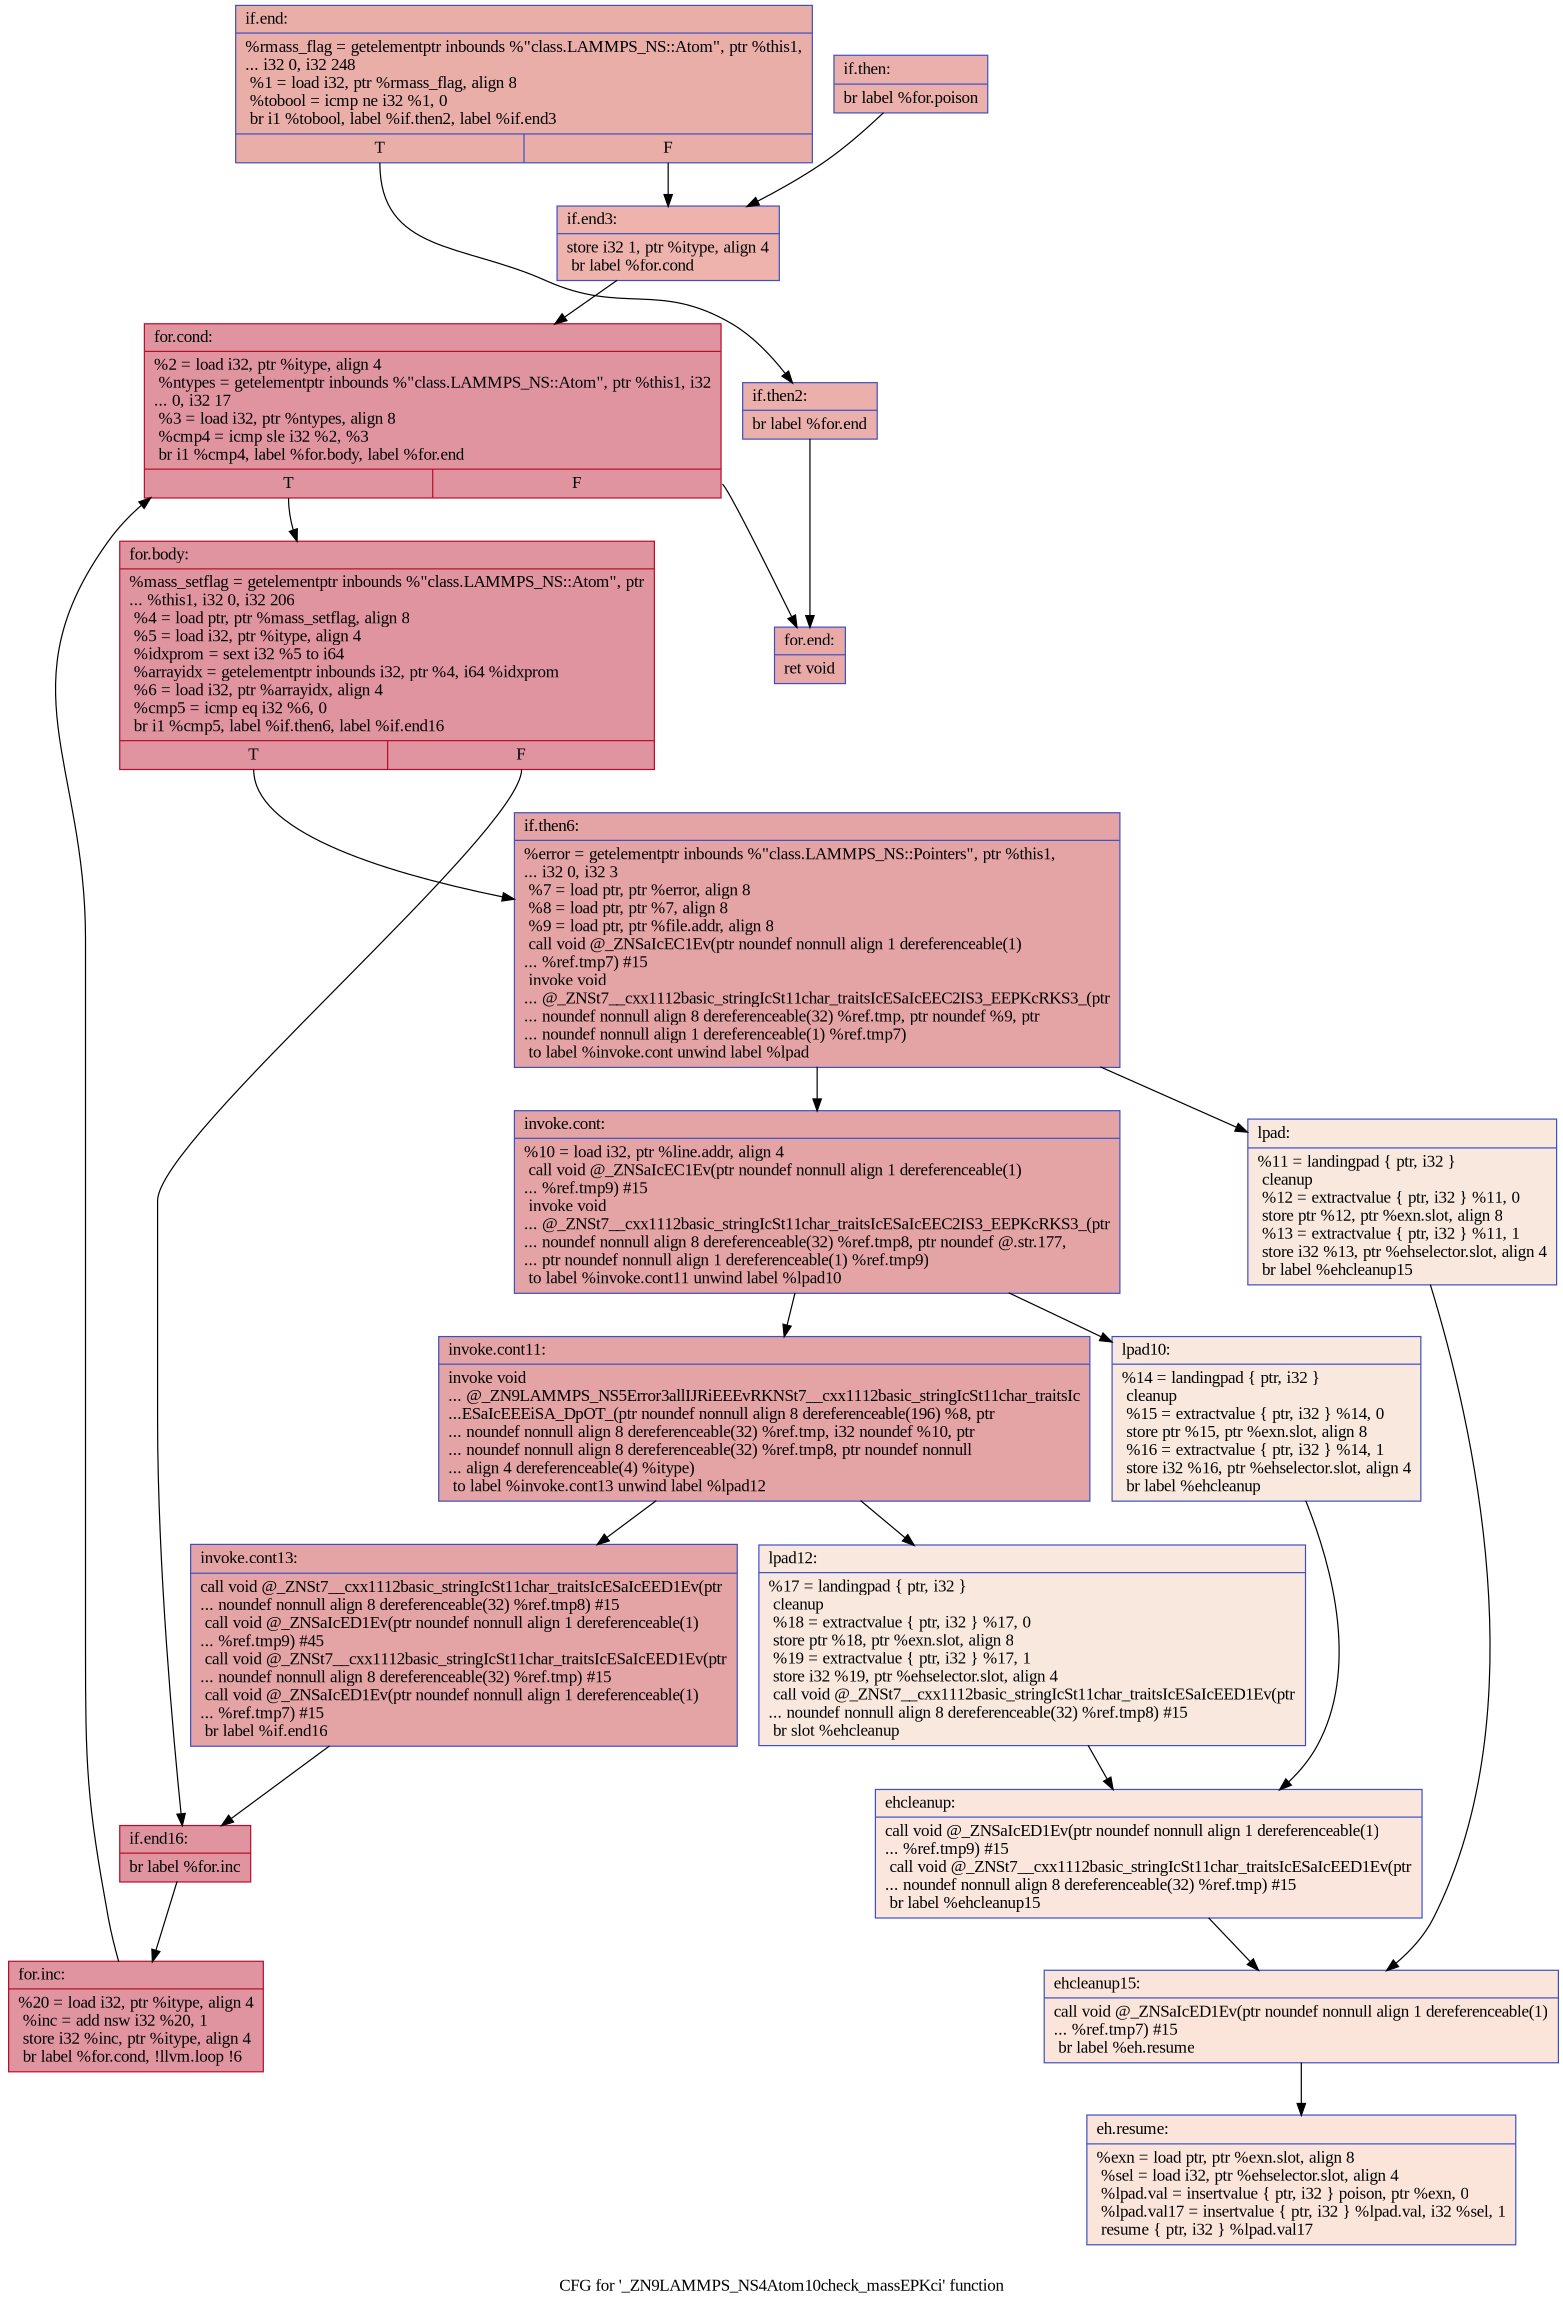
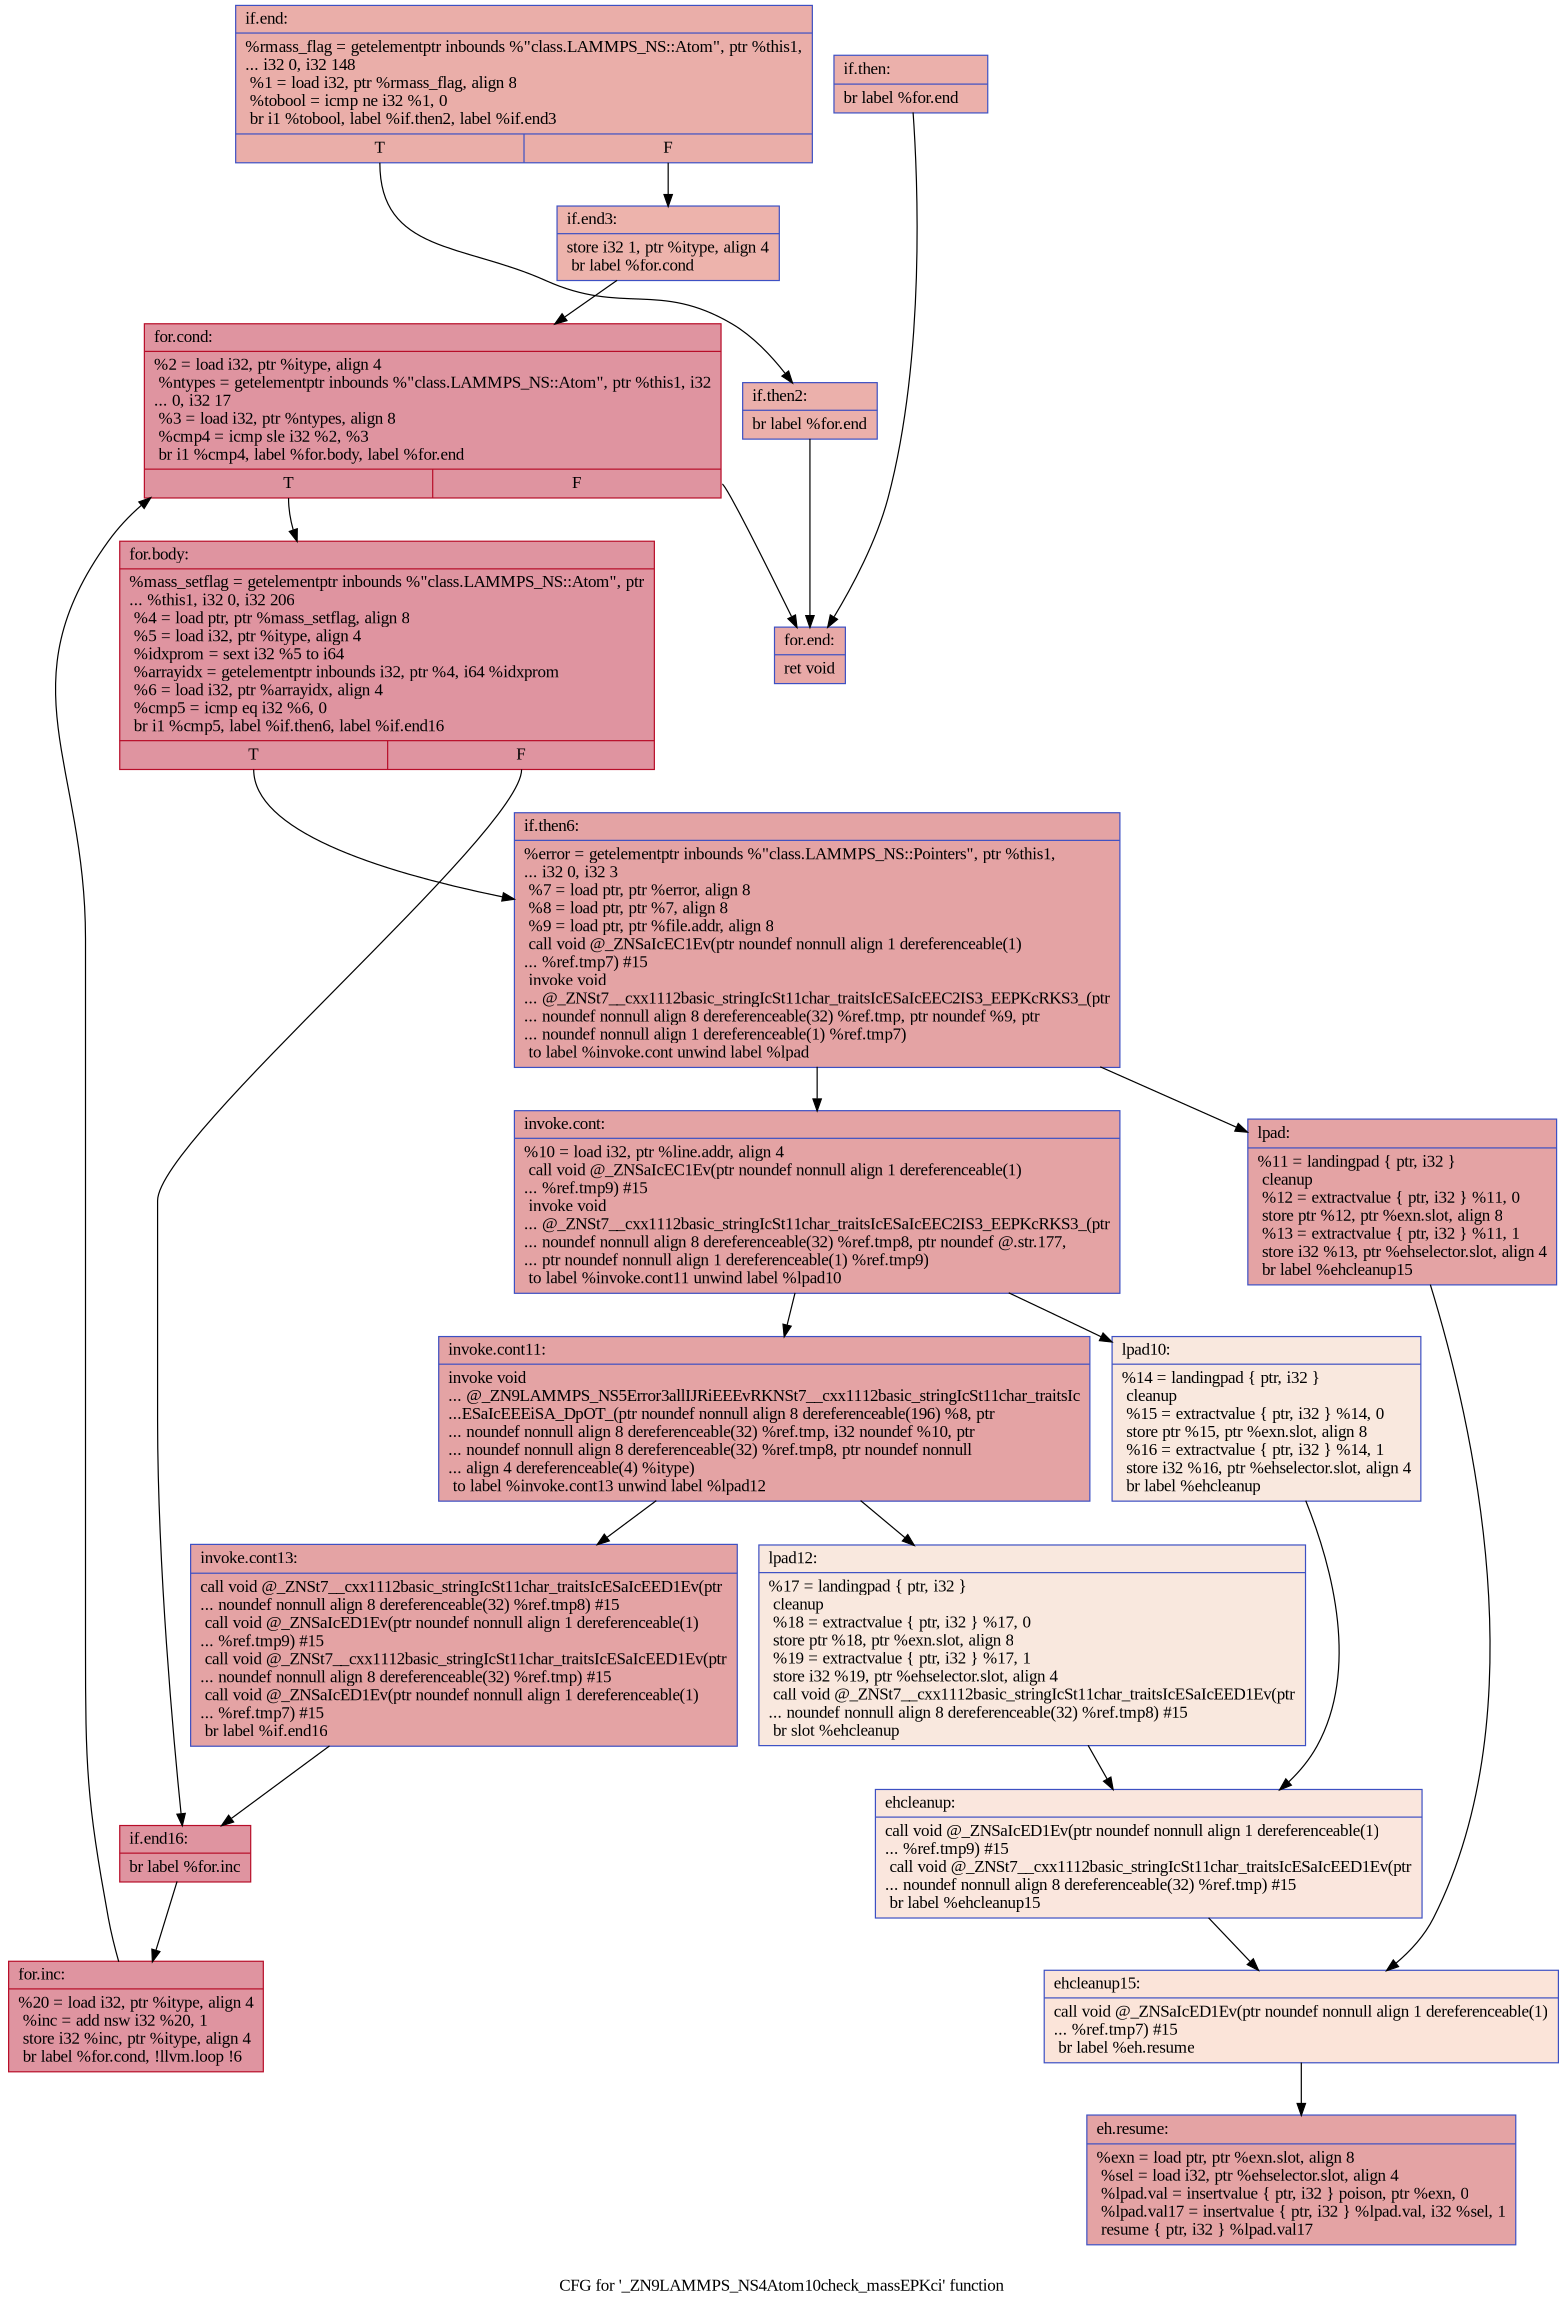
node "if.end:": text "... i32 0, i32 248" -> "... i32 0, i32 148"
node "if.then:": text "br label %for.poison" -> "br label %for.end"
edge "if.then:" -> "if.end3:": now "if.then:" -> "for.end:"
node "lpad:": fillcolor #f2cab570 -> #c32e3170
node "invoke.cont13:": text "... %ref.tmp9) #45" -> "... %ref.tmp9) #15"
node "eh.resume:": fillcolor #f5c1a970 -> #c32e3170
